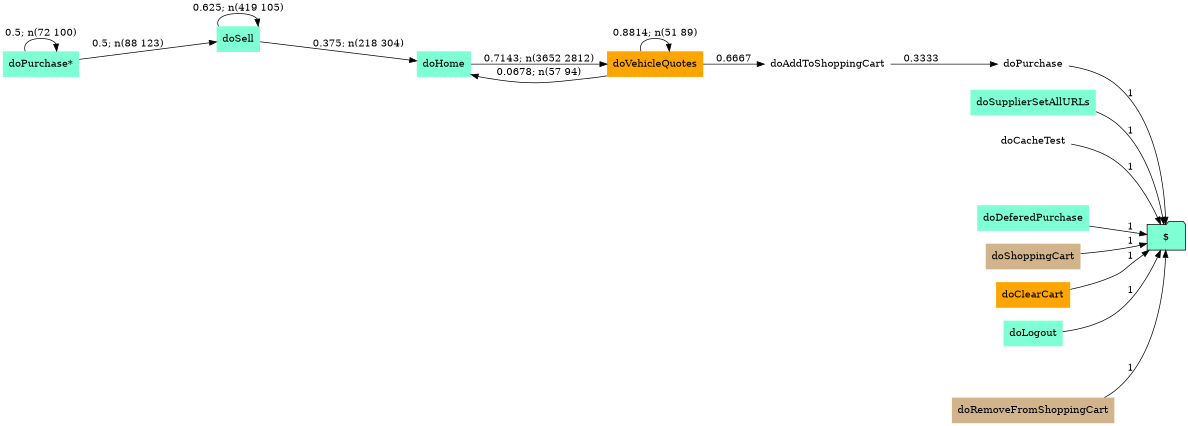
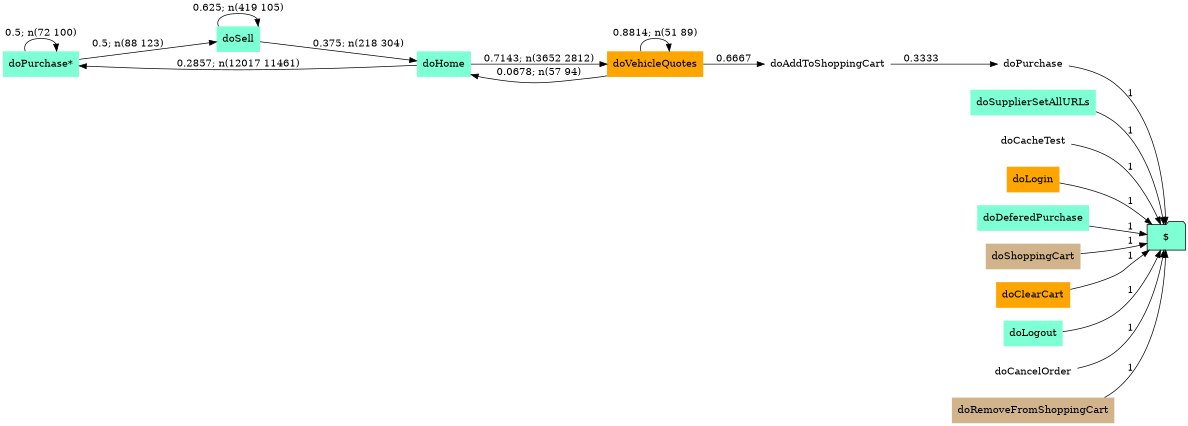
edge "doHome" -> "doPurchase*": added, label "0.2857; n(12017 11461)"
node "doLogin": added
node "doCancelOrder": added
